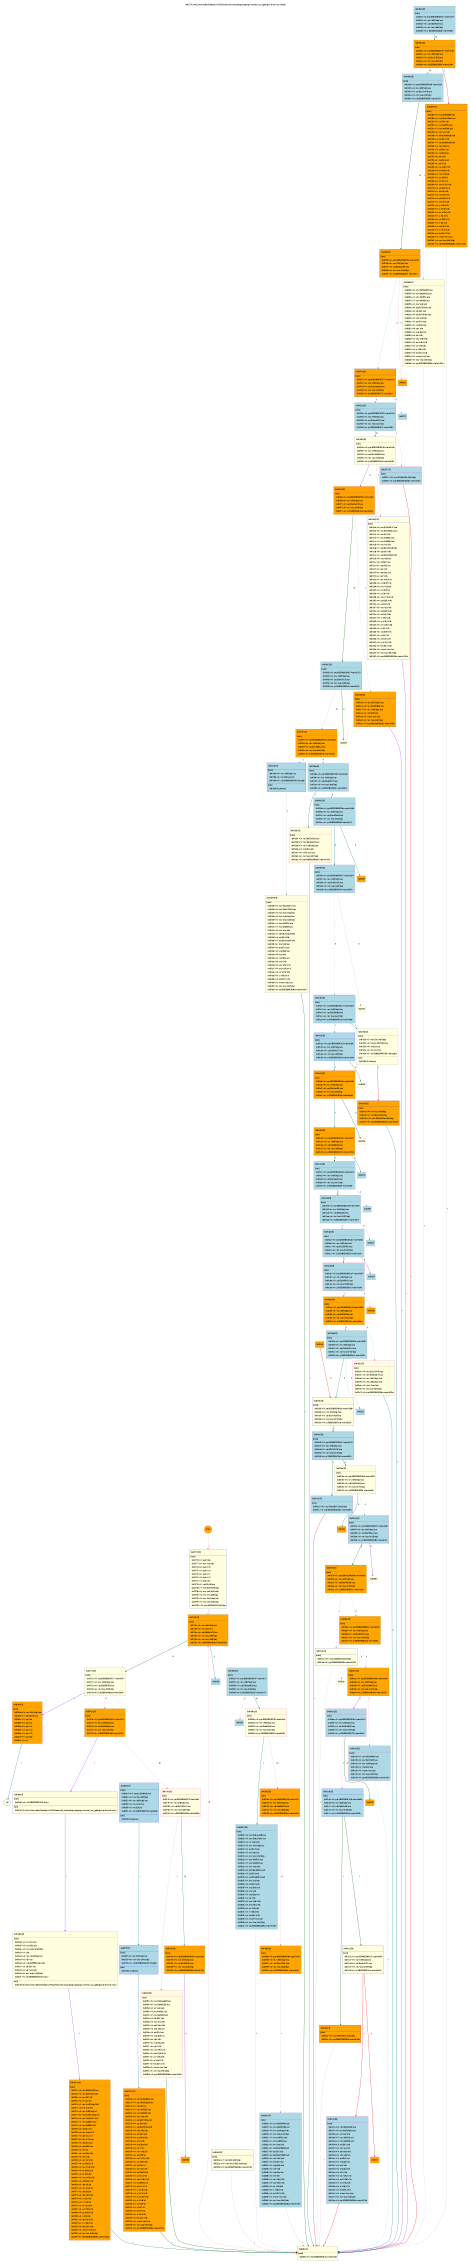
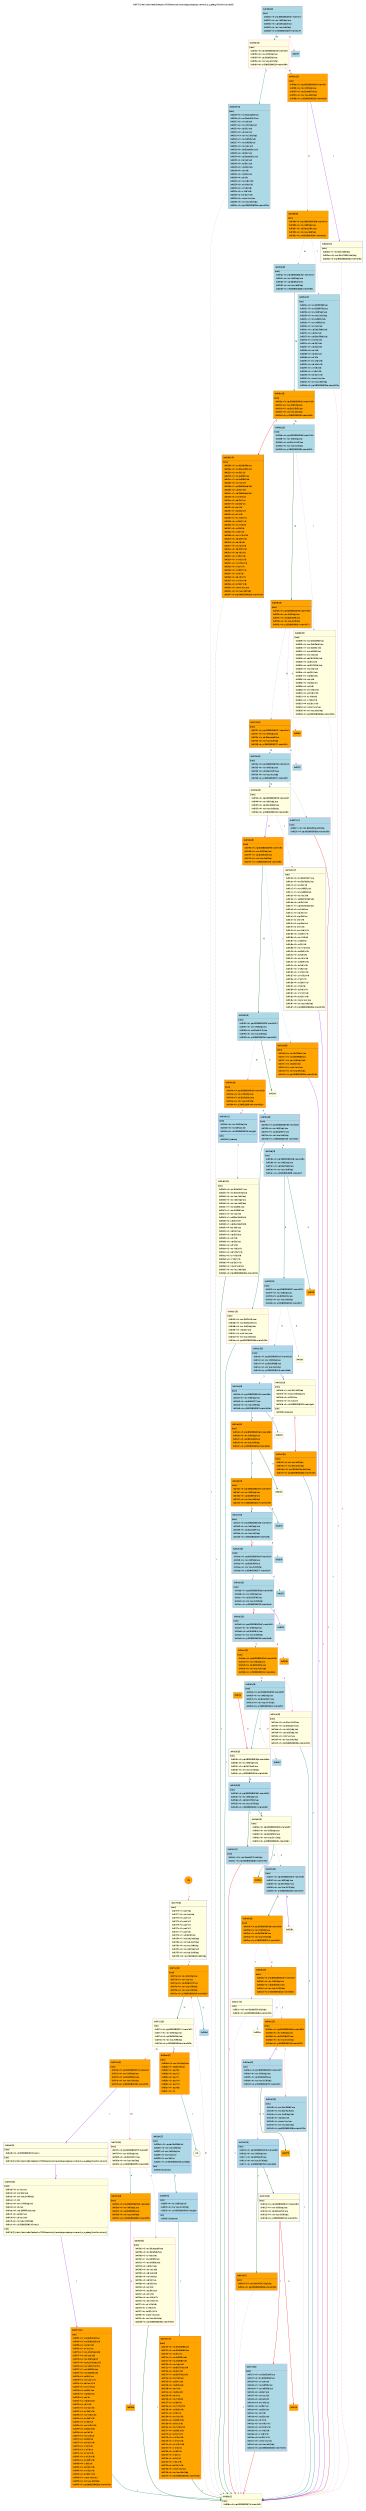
edge "0x40186a [28]" -> "0x4025a3 [22]": added, label "1"
edge "0x401886 [28]" -> "0x4018a2 [28]": added, label "16"
